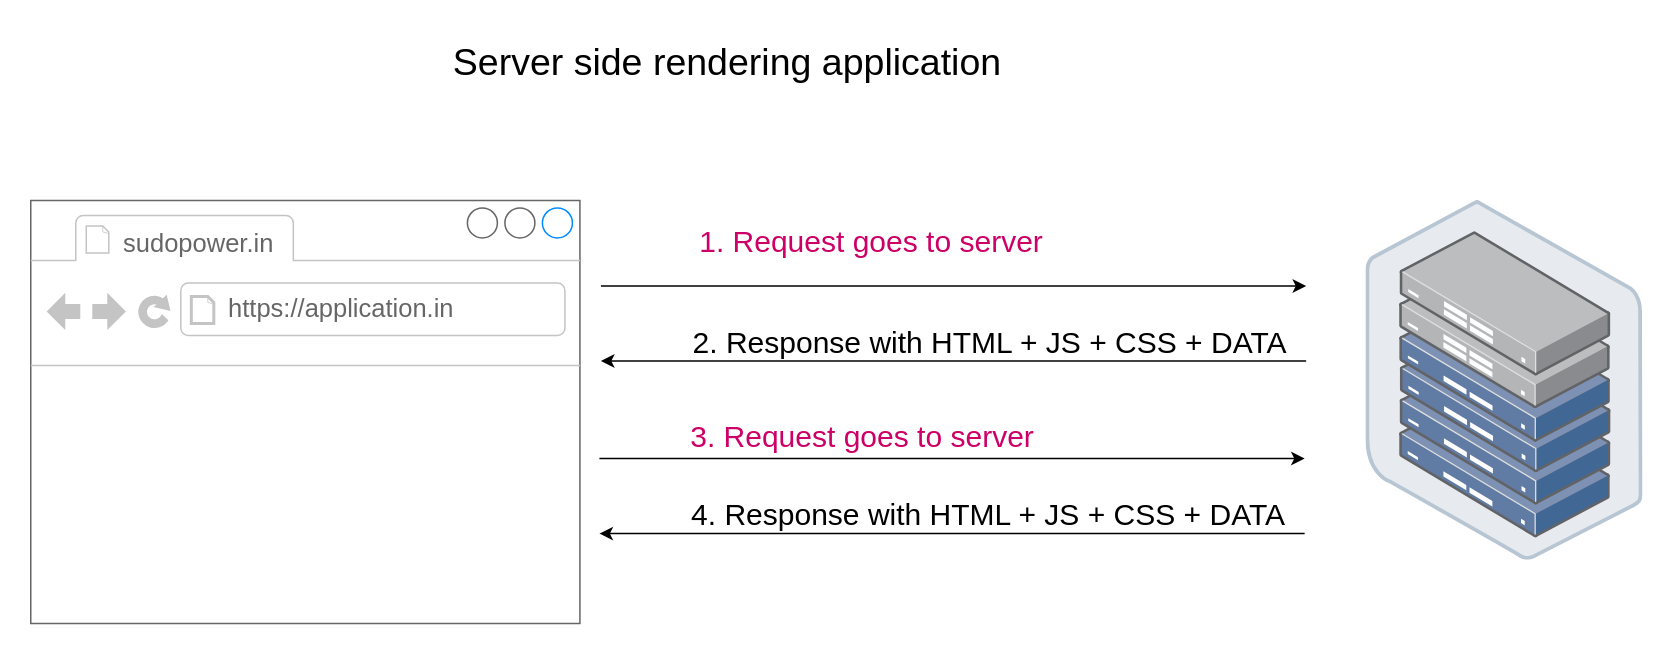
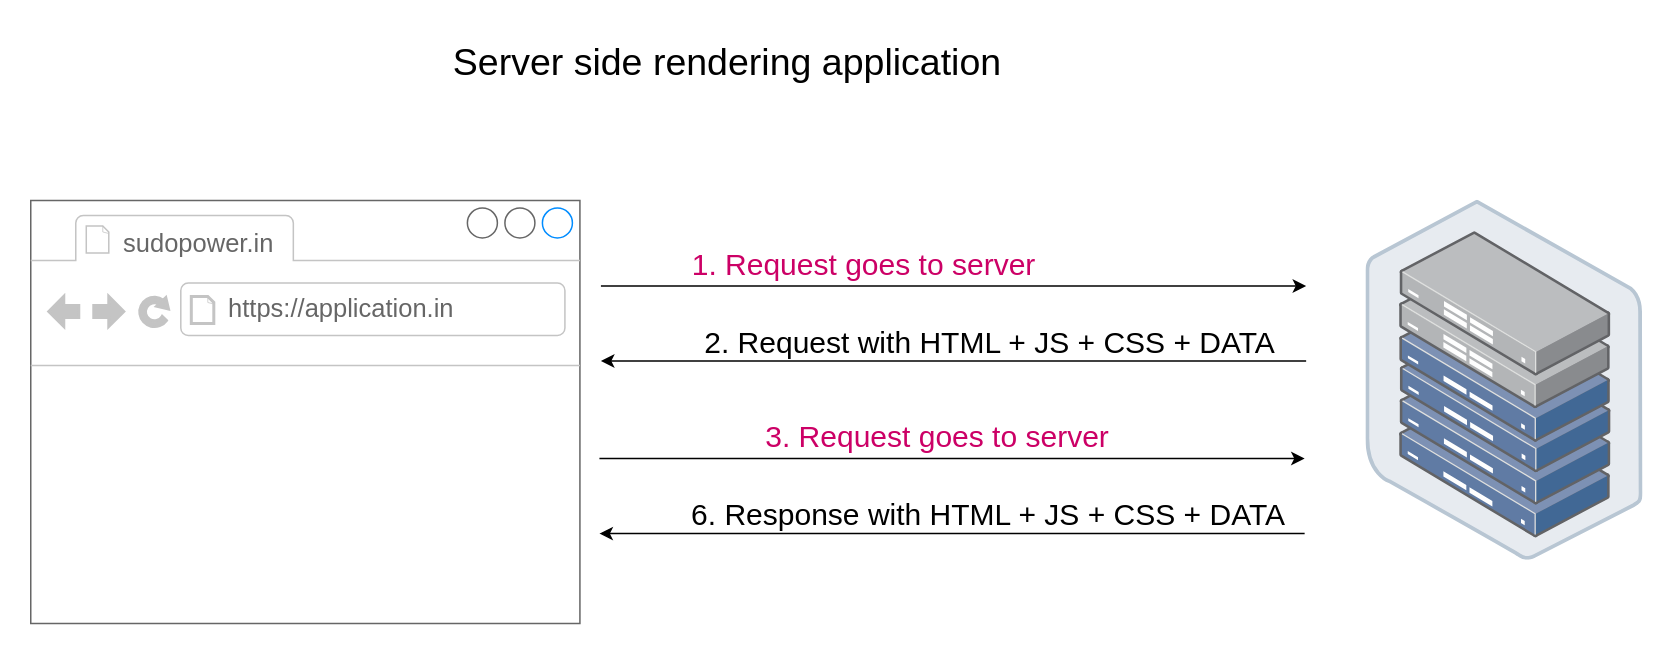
node "1. Request goes to server": moved (871, 241) -> (863, 263)
node "2. Response with HTML + JS + CSS + DATA": label "2. Response with HTML + JS + CSS + DATA" -> "2. Request with HTML + JS + CSS + DATA"
node "3. Request goes to server": moved (862, 436) -> (937, 436)
node "4. Response with HTML + JS + CSS + DATA": label "4. Response with HTML + JS + CSS + DATA" -> "6. Response with HTML + JS + CSS + DATA"
